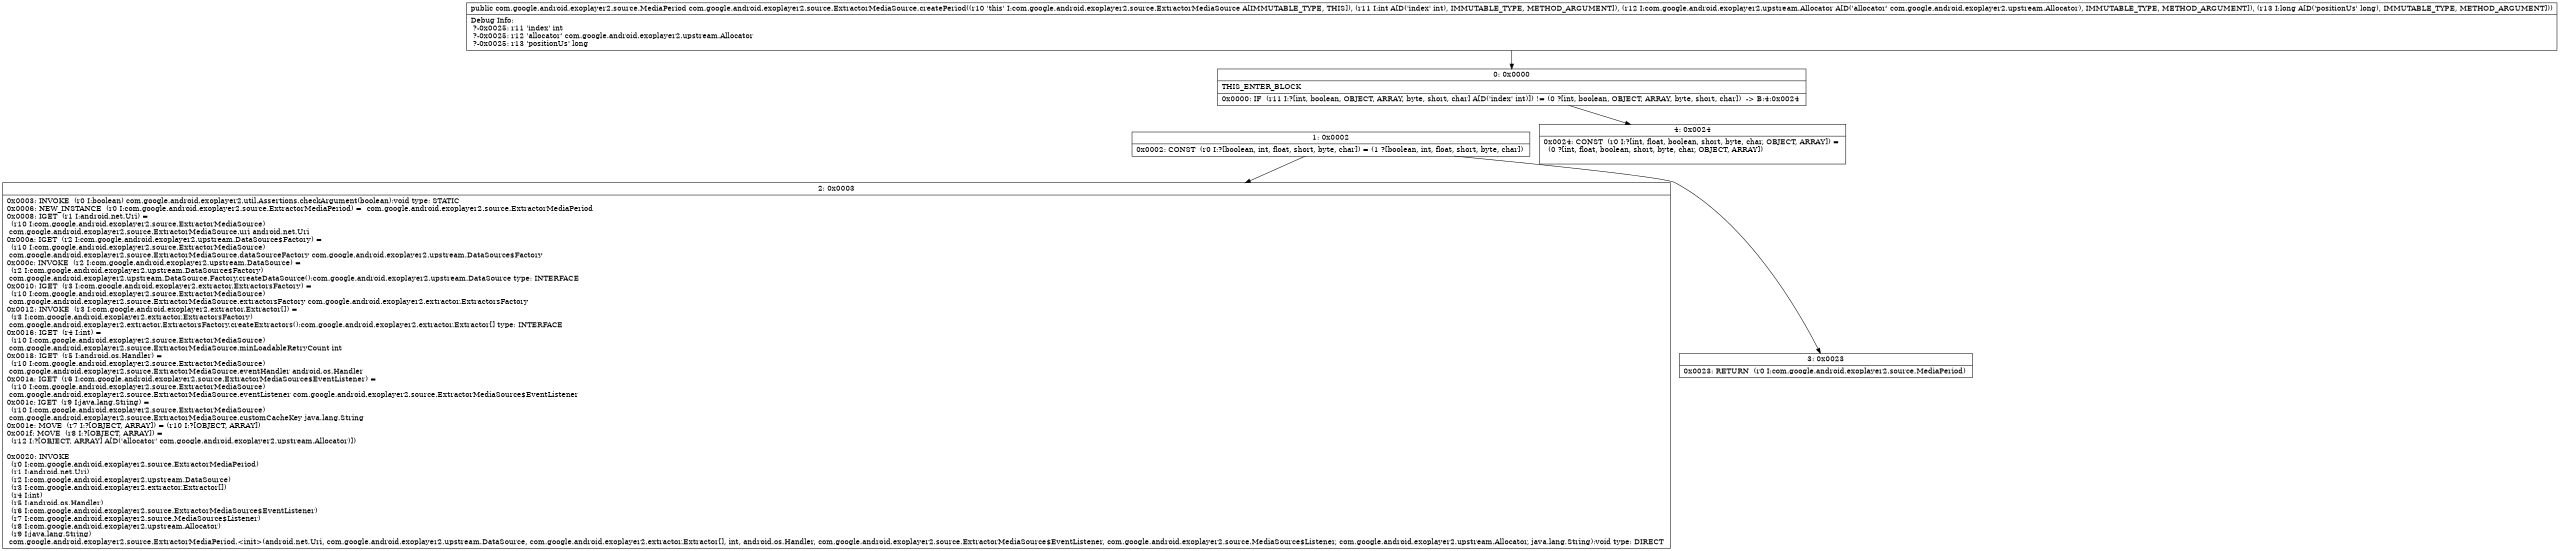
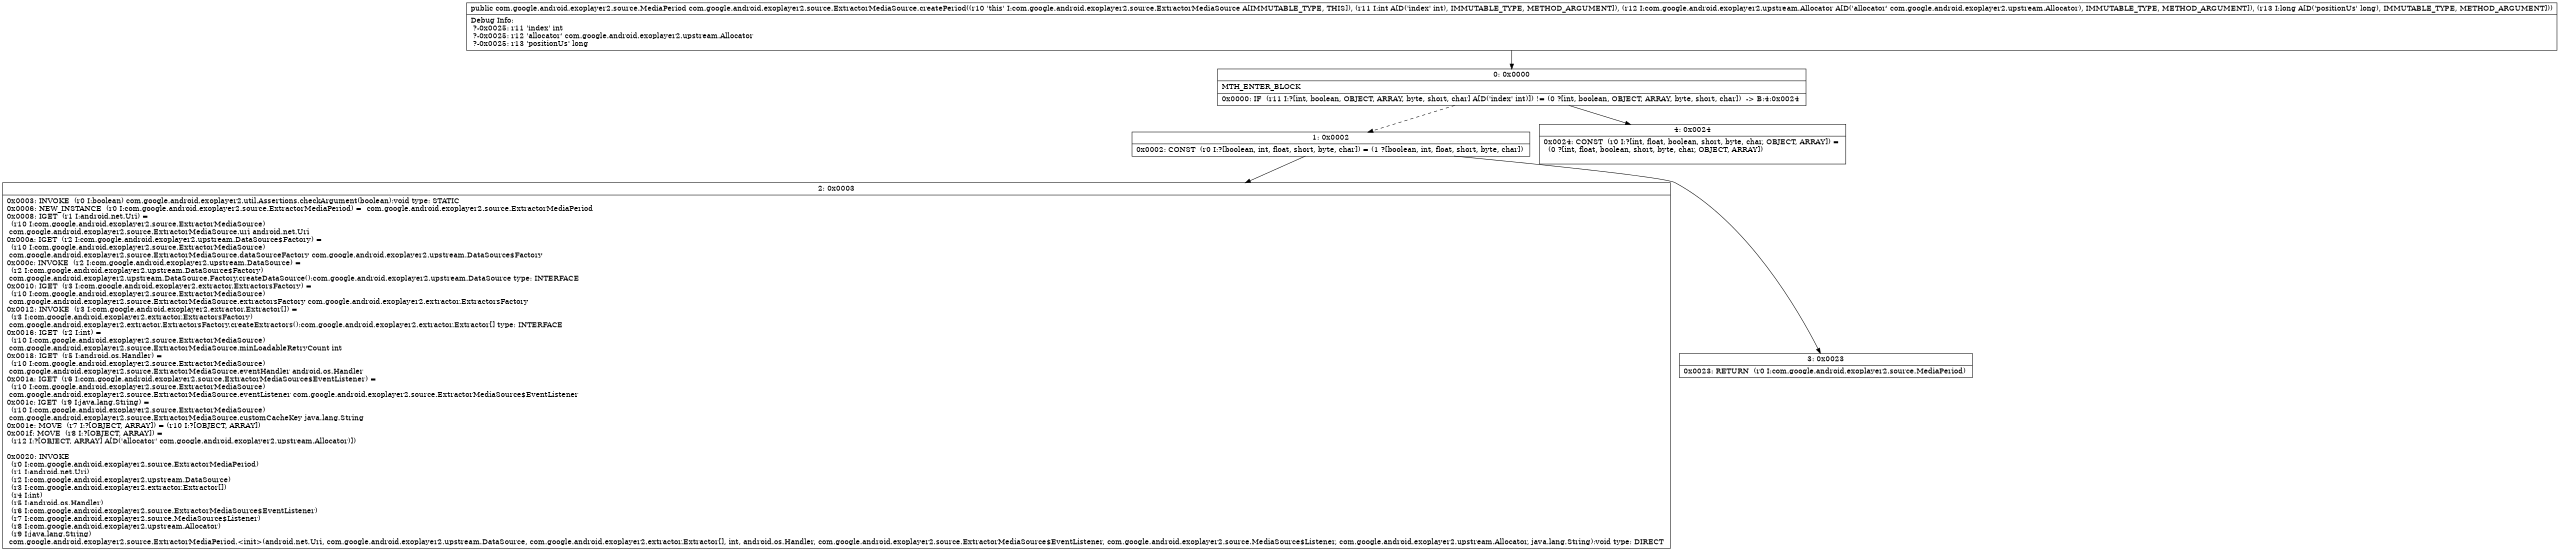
node "0: 0x0000": text "THIS_ENTER_BLOCK" -> "MTH_ENTER_BLOCK"
edge "0: 0x0000" -> "1: 0x0002": added
node "2: 0x0003": text "0x0016: IGET  (r4 I:int) =" -> "0x0016: IGET  (r2 I:int) ="
